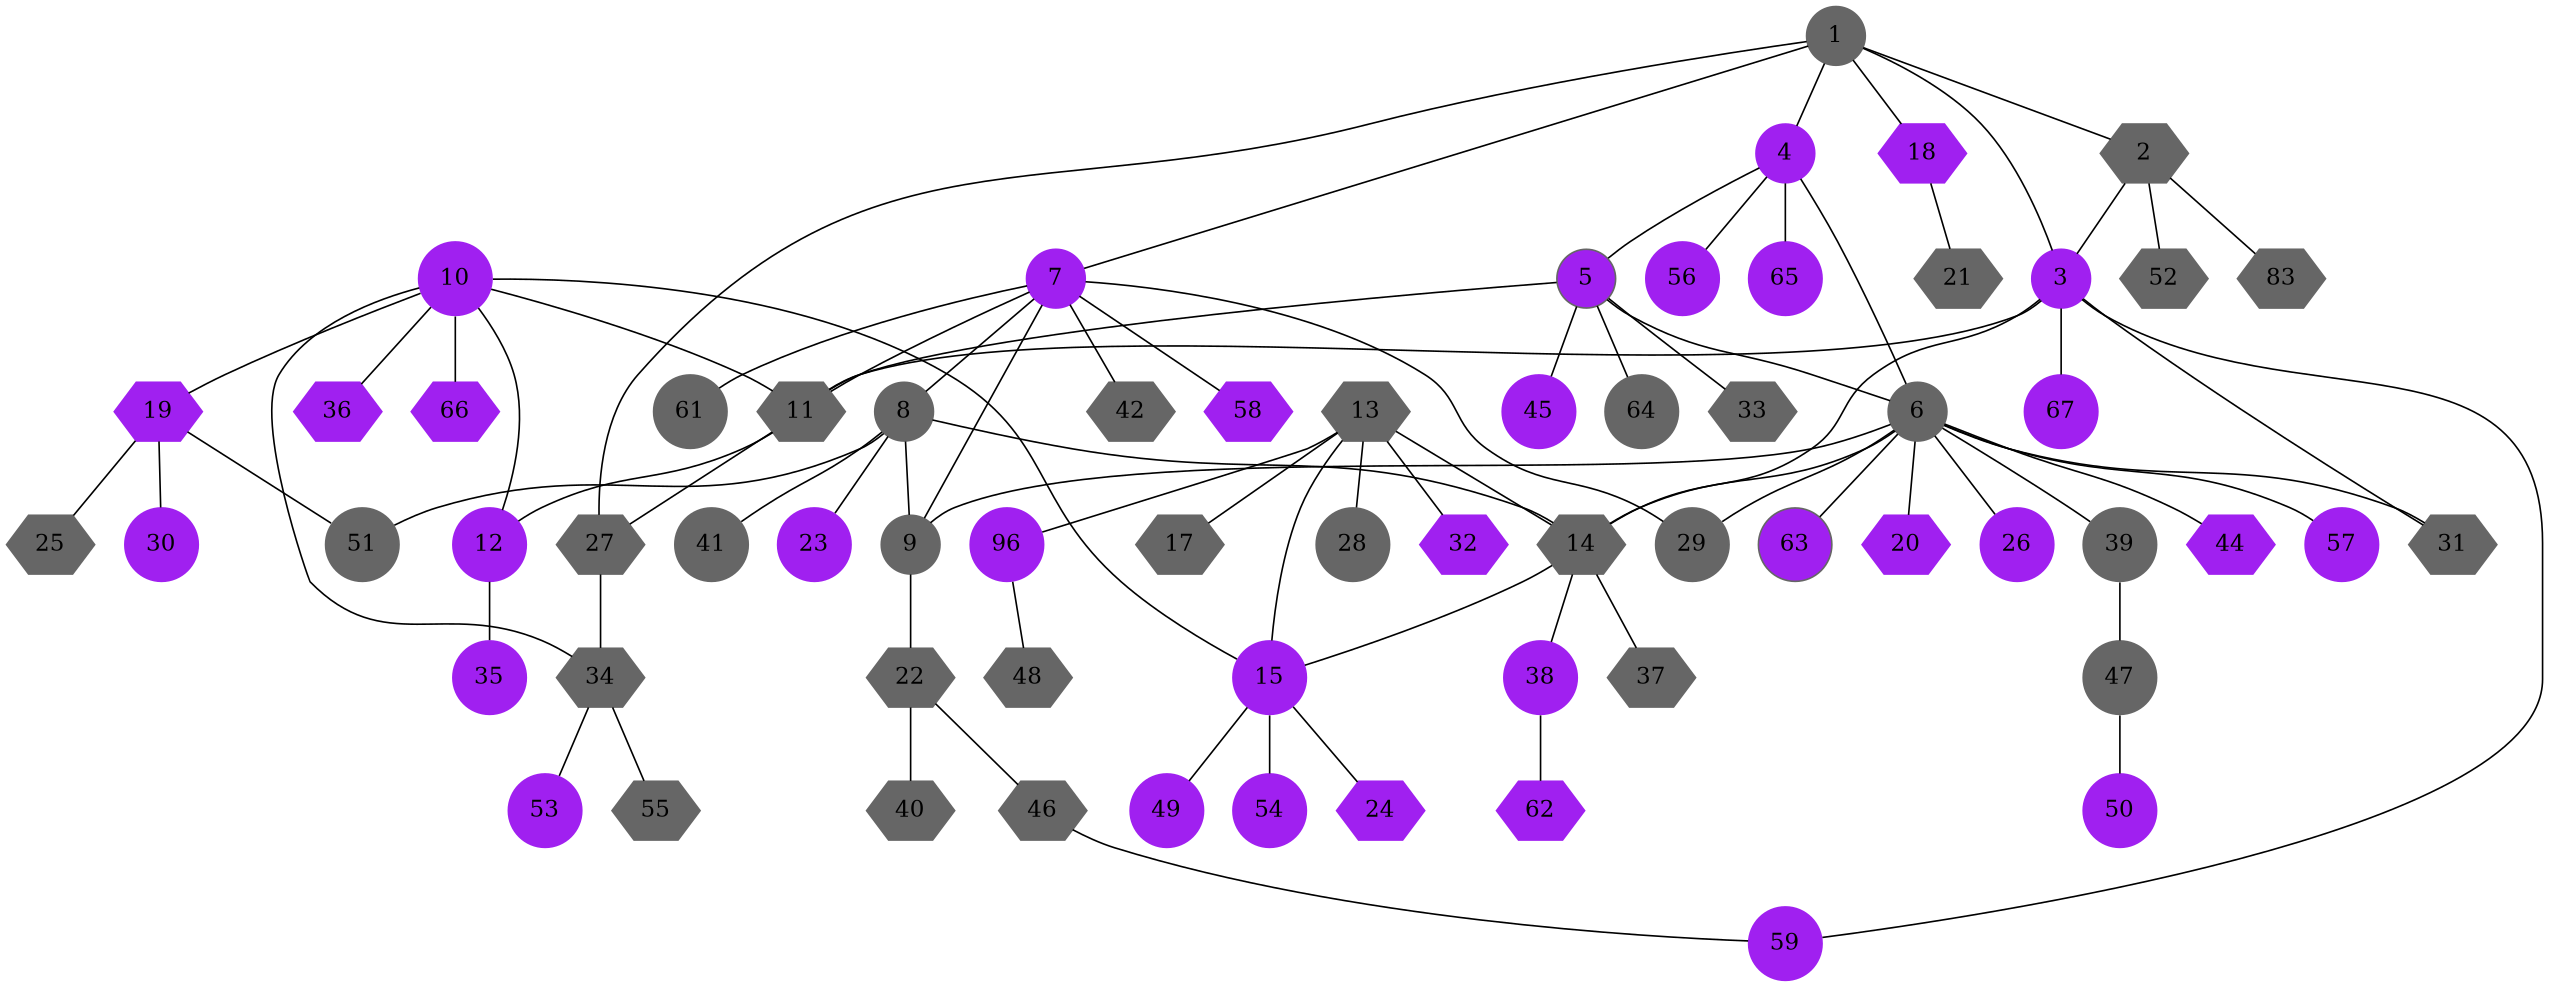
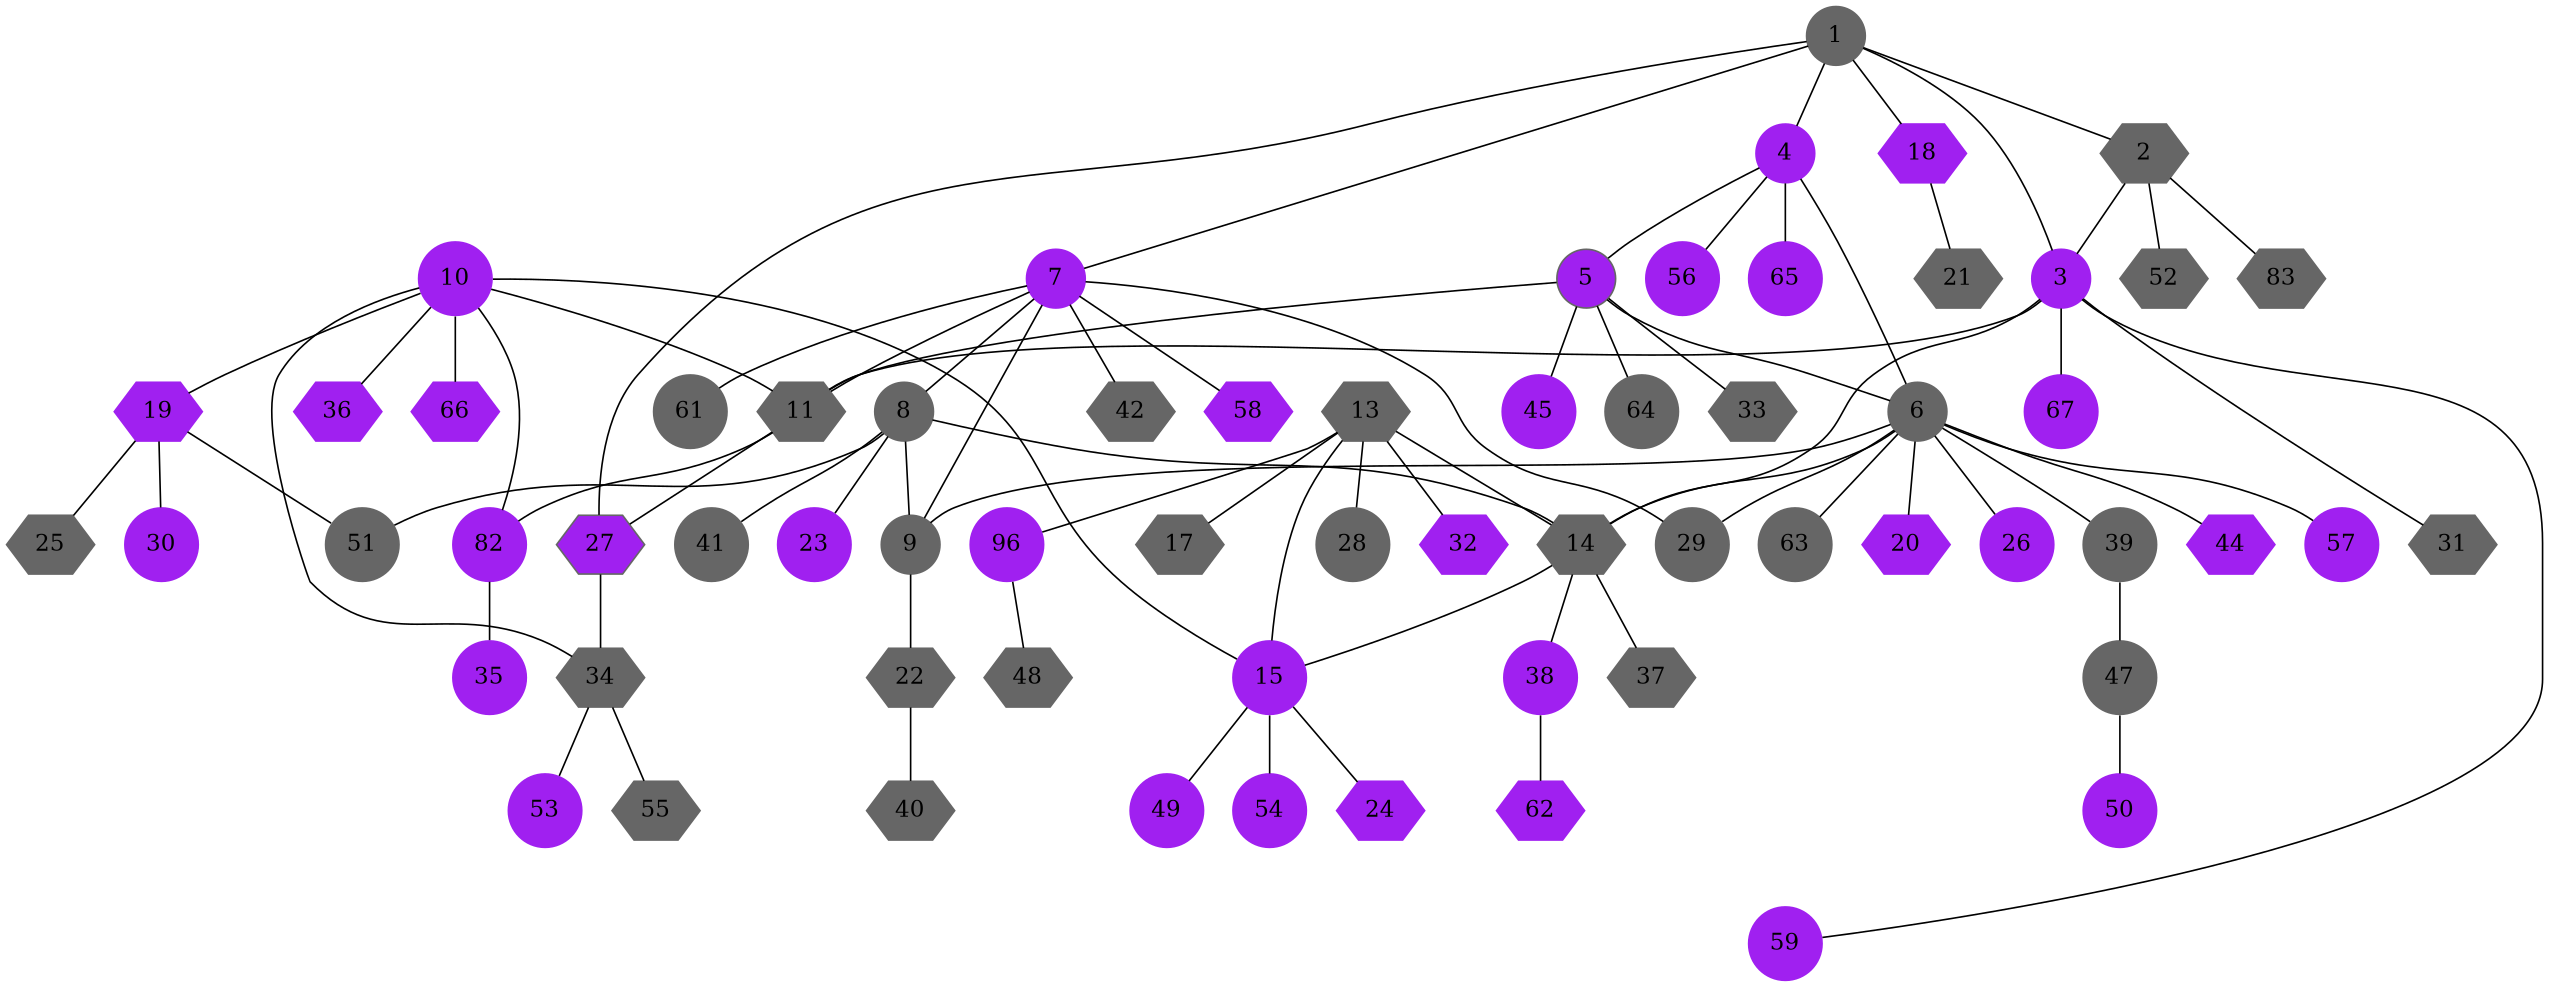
edge "6" -- "31": removed
node "12": label "12" -> "82"
node "27": fillcolor gray40 -> purple
node "63": fillcolor purple -> gray40
node "46": removed
